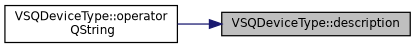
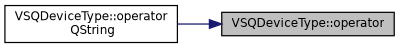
node "VSQDeviceType::description": label "VSQDeviceType::description" -> "VSQDeviceType::operator"
